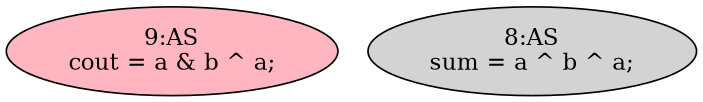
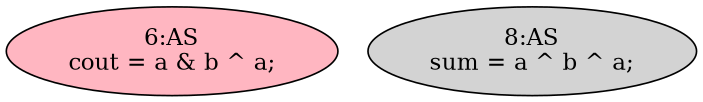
node "9:AS cout = a & b ^ a;": label "9:AS cout = a & b ^ a;" -> "6:AS cout = a & b ^ a;"
